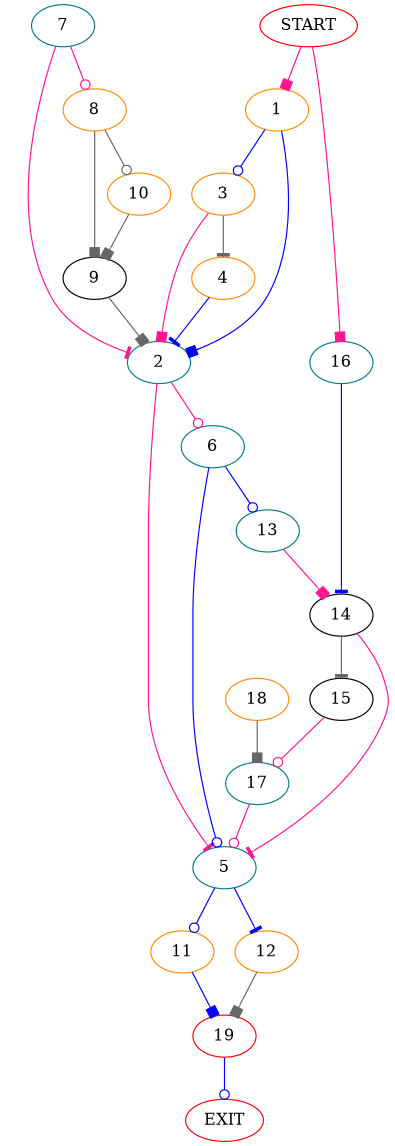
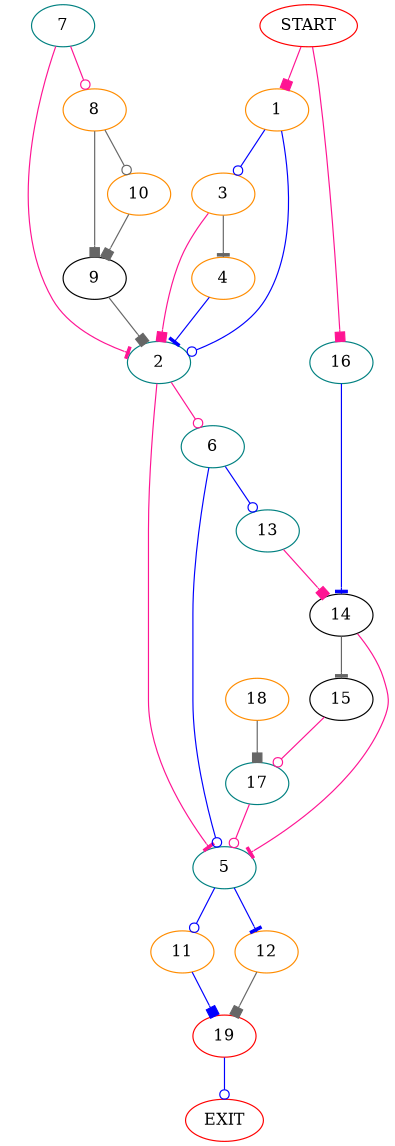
edge "1" -> "2": arrowhead box -> odot
